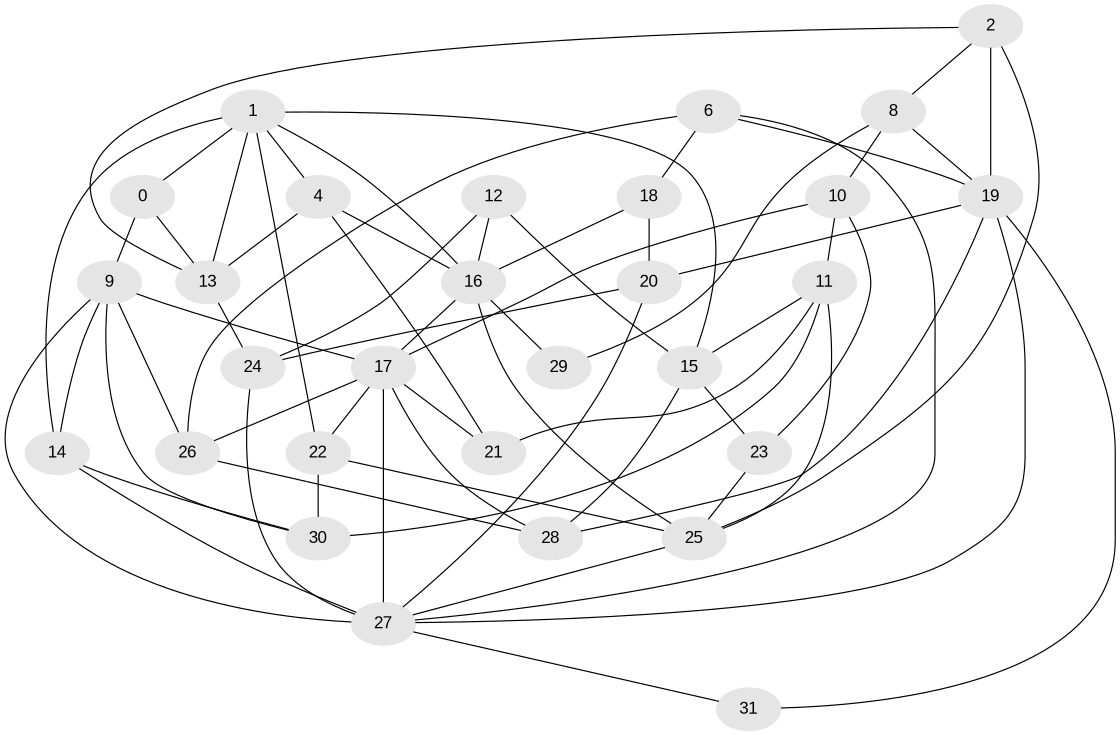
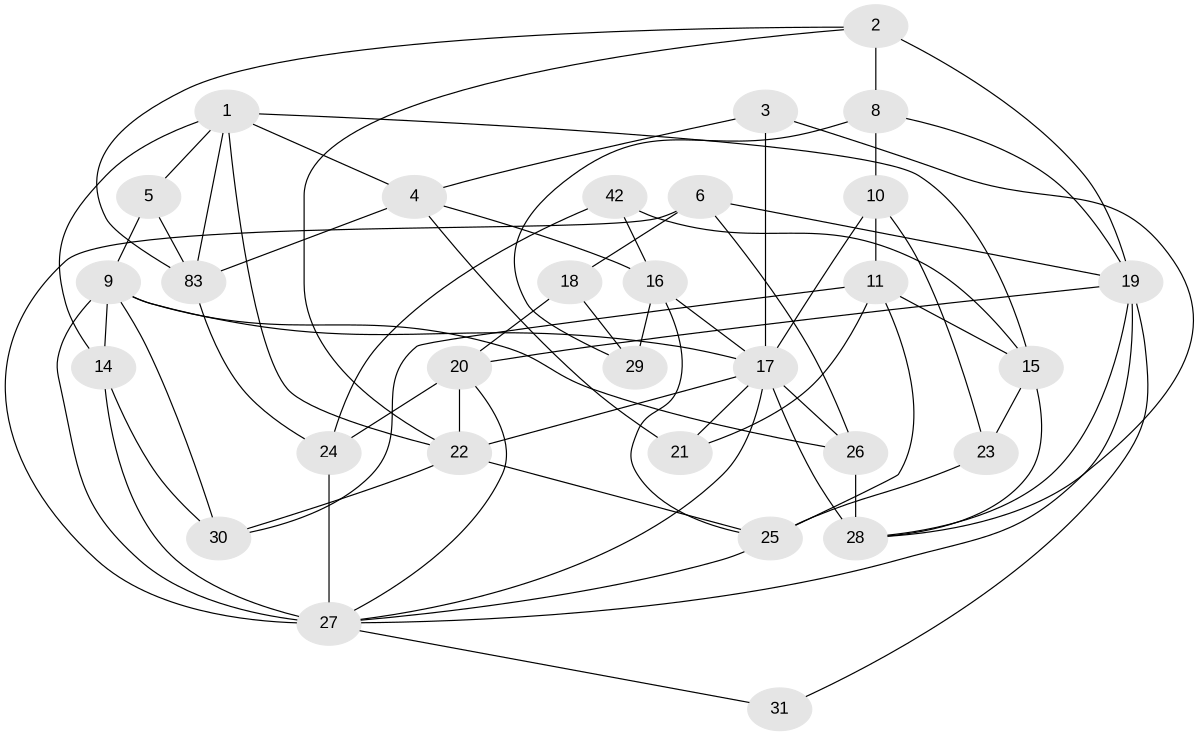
node "3": added
edge "1" -- "16": removed
node "0": label "0" -> "5"
node "12": label "12" -> "42"
edge "18" -- "16": now "18" -- "29"
node "13": label "13" -> "83"
edge "2" -- "25": now "2" -- "22"
edge "20" -- "22": added
